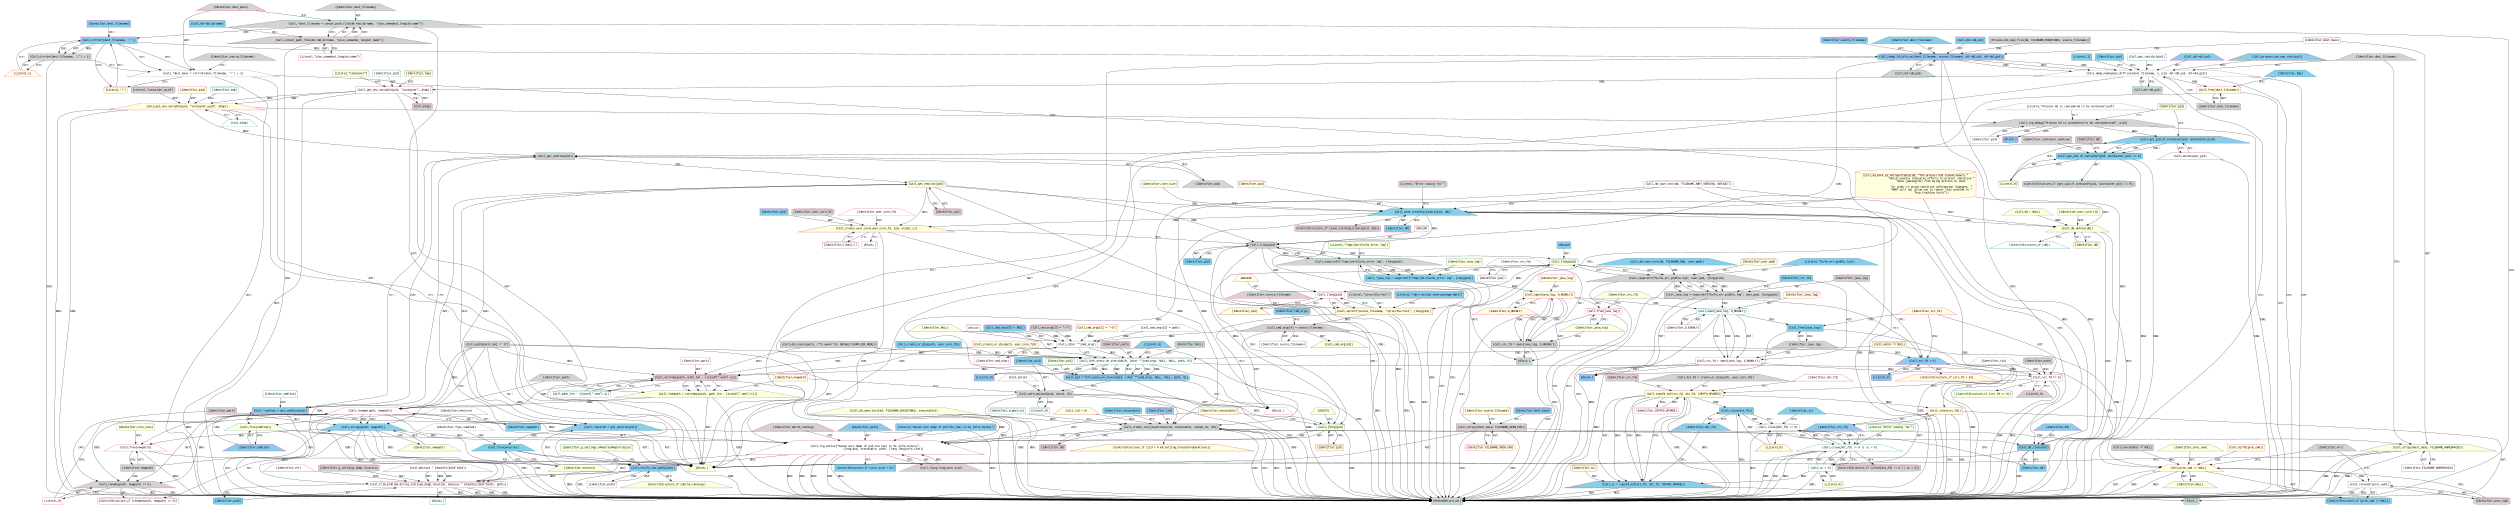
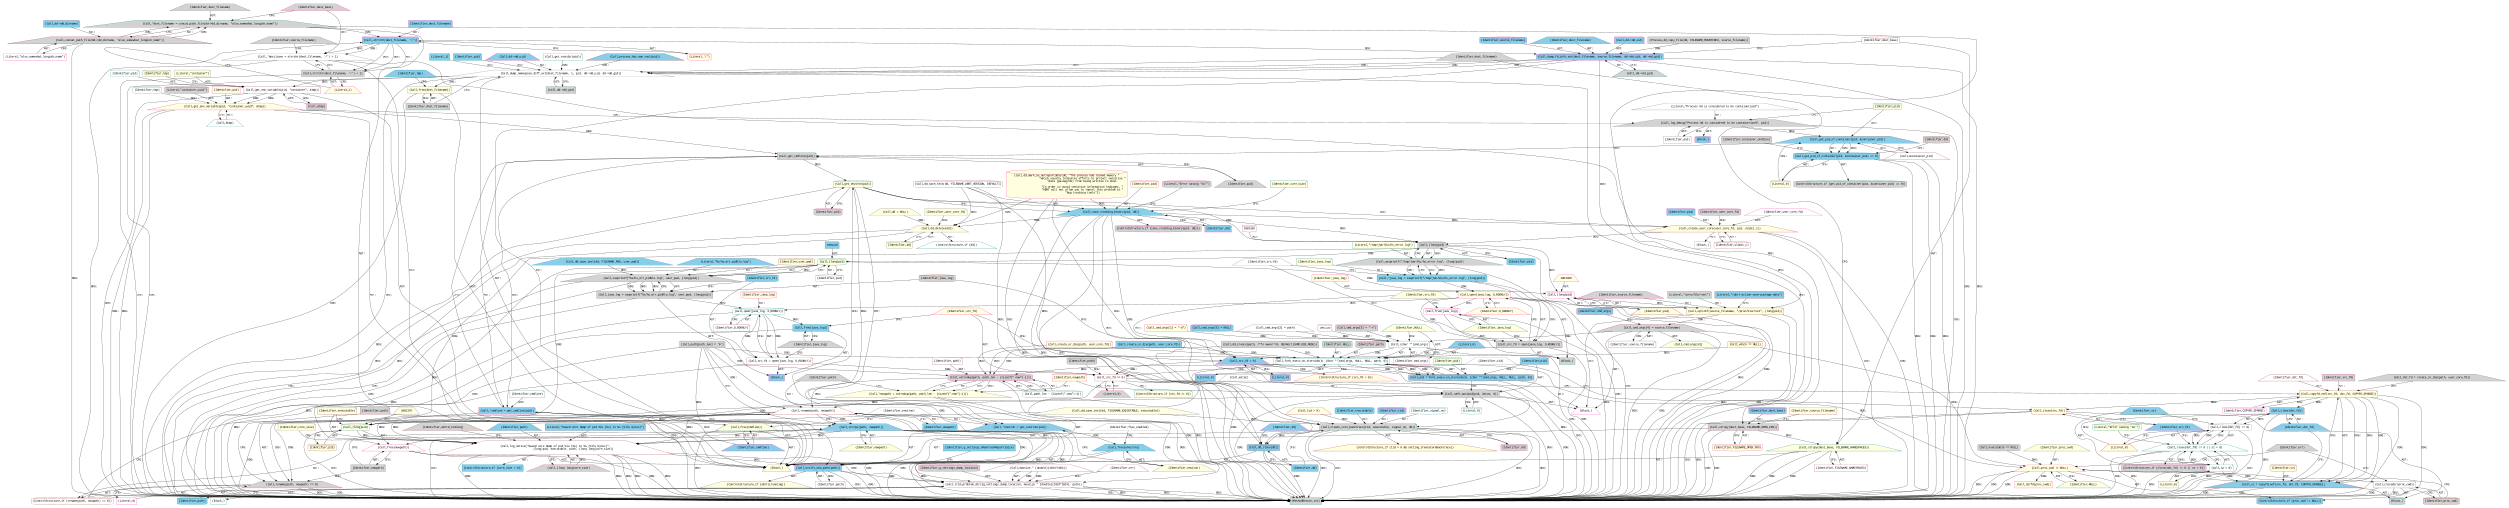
edge "(Call,*dest_base = strrchr(dest_filename, '/') + 1)" -> "(Literal,'/')": now "(Call,*dest_base = strrchr(dest_filename, '/') + 1)" -> "(Call,strrchr(dest_filename, '/') + 1)"
node "(Call,free(dest_filename))": color deeppink -> gray40
node "(Identifier,g_settings_nMaxCrashReportsSize)": fillcolor lightyellow -> skyblue
edge "(Call,dirfd(proc_cwd))" -> "(Call,proc_cwd != NULL)": reversed
